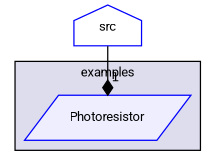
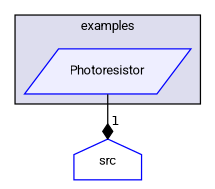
edge "src" -> "Photoresistor": reversed
